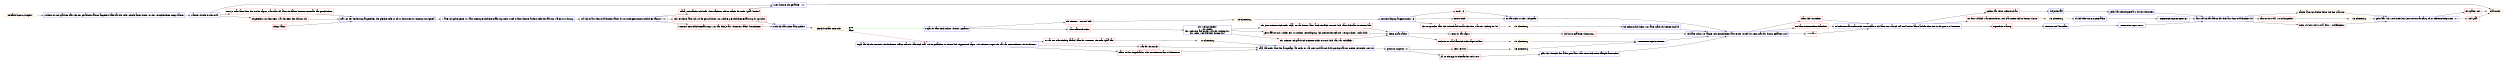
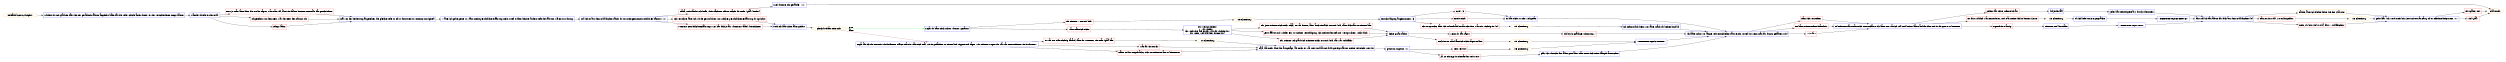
edge "wandert direkt in den müll!" -> "zwei dumme, ein gedanke! ^_^": now "wandert direkt in den müll!" -> "Klingt lahm."
